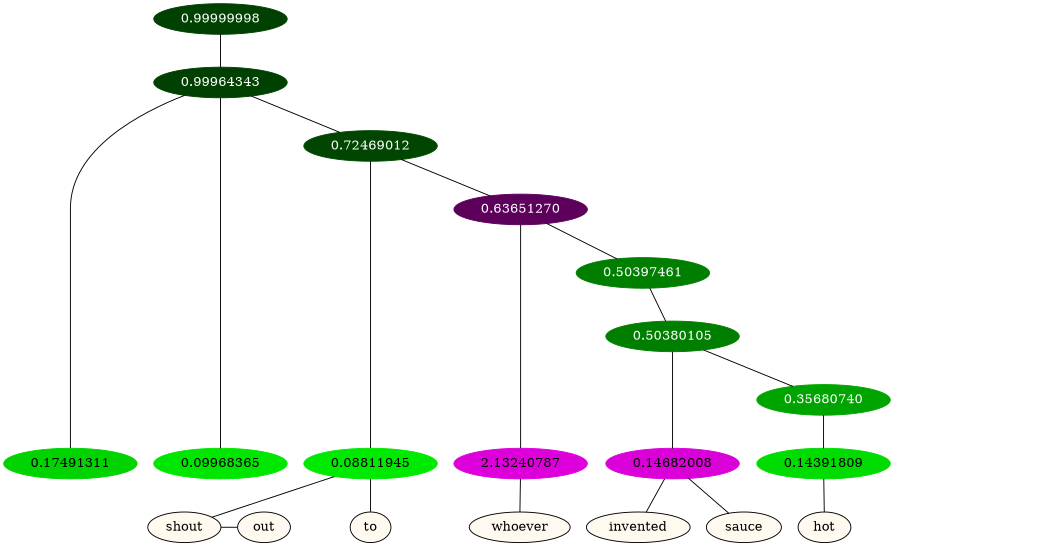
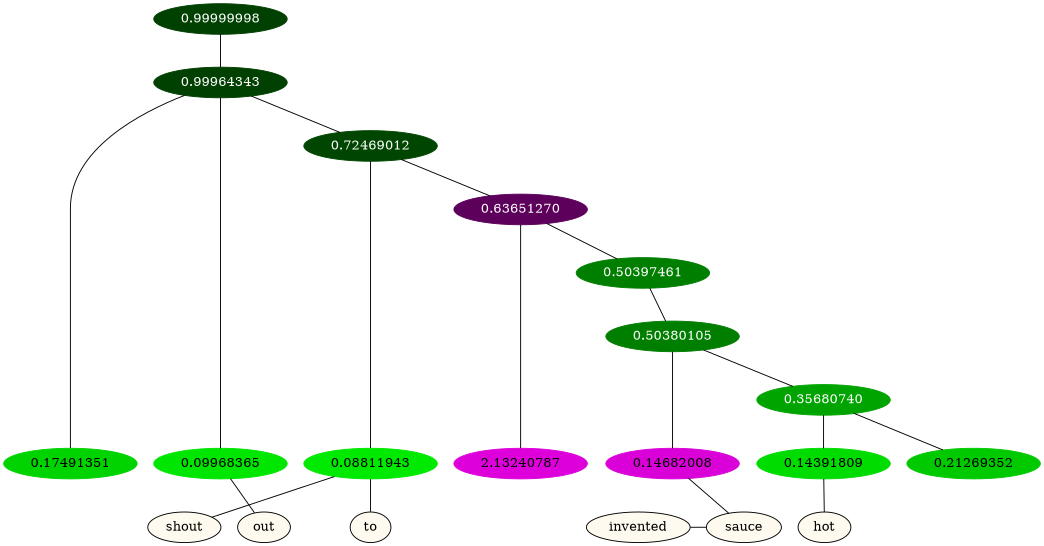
node "0.17491311": label "0.17491311" -> "0.17491351"
node "0.08811945": label "0.08811945" -> "0.08811943"
node "0.21269352": added
edge "0.14682008" -- "invented": now "sauce" -- "invented"
edge "shout" -- "out": now "0.09968365" -- "out"
node "whoever": removed
